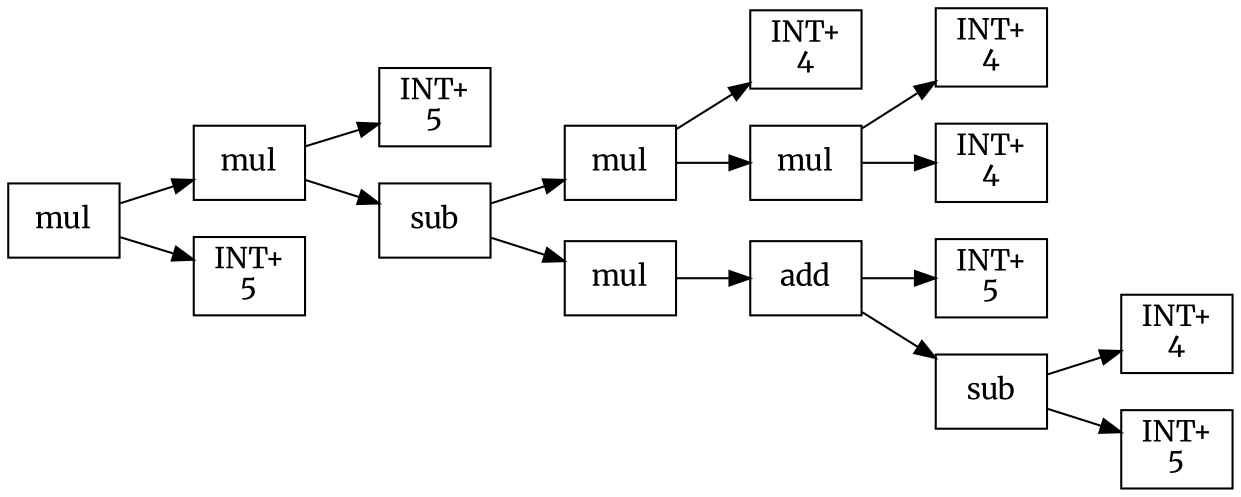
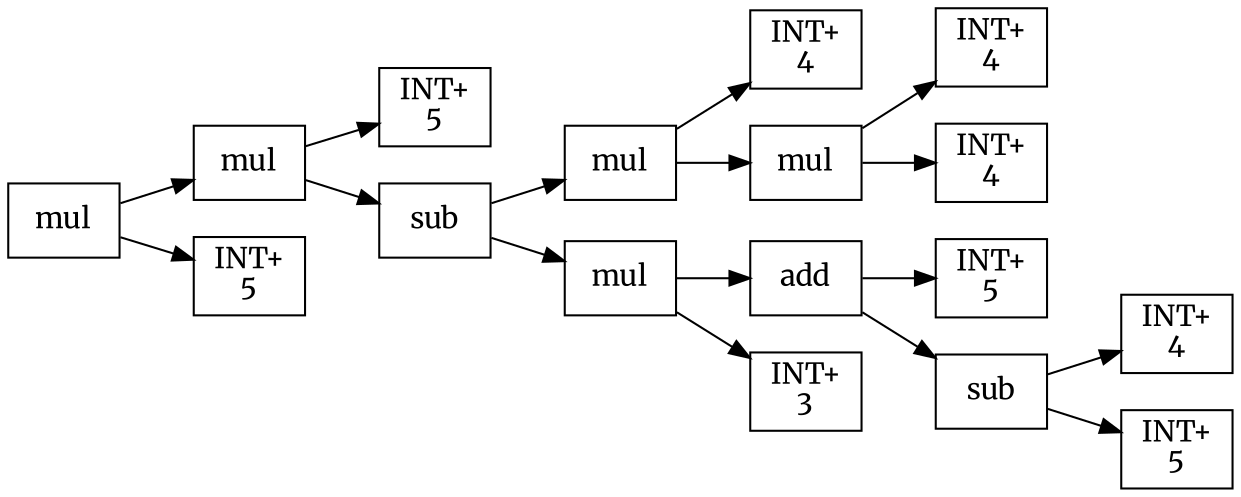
node "INT+ 3": added
